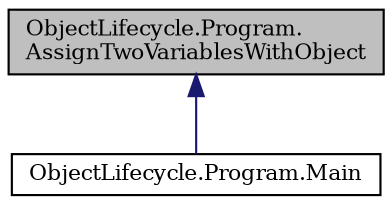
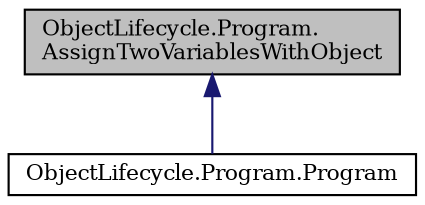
node "ObjectLifecycle.Program.Main": label "ObjectLifecycle.Program.Main" -> "ObjectLifecycle.Program.Program"
